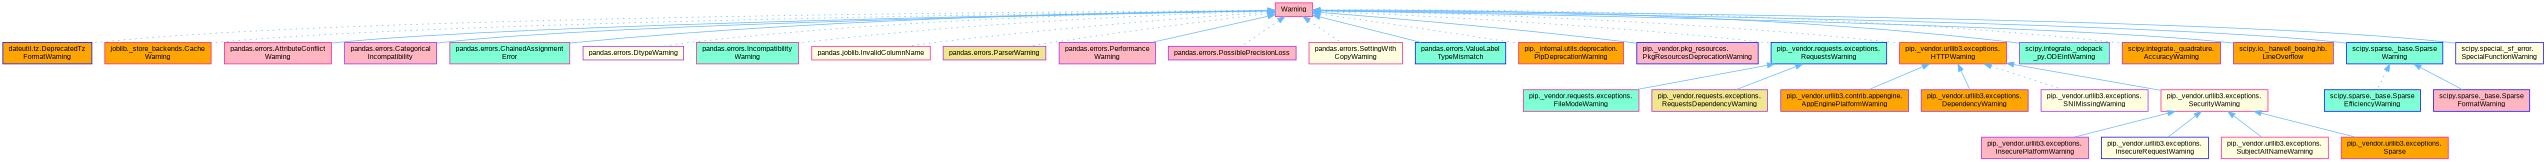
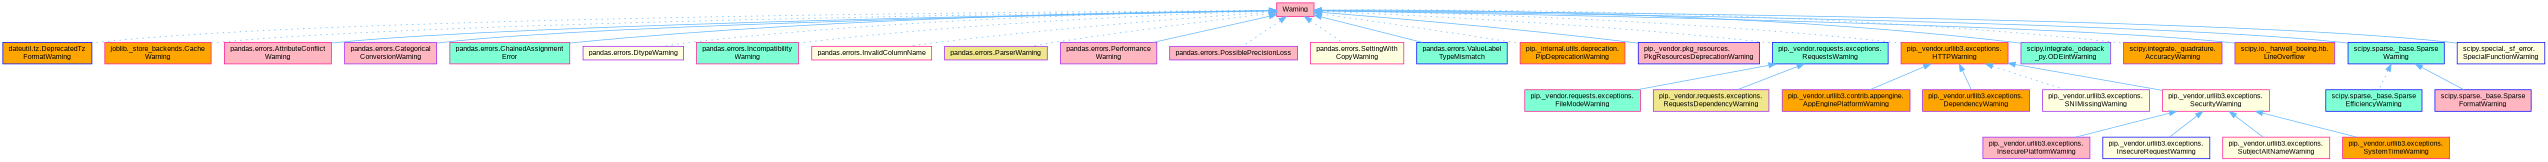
node "pandas.errors.Categorical Incompatibility": label "pandas.errors.Categorical Incompatibility" -> "pandas.errors.Categorical ConversionWarning"
node "pandas.joblib.InvalidColumnName": label "pandas.joblib.InvalidColumnName" -> "pandas.errors.InvalidColumnName"
node "pip._vendor.urllib3.exceptions. Sparse": label "pip._vendor.urllib3.exceptions. Sparse" -> "pip._vendor.urllib3.exceptions. SystemTimeWarning"
